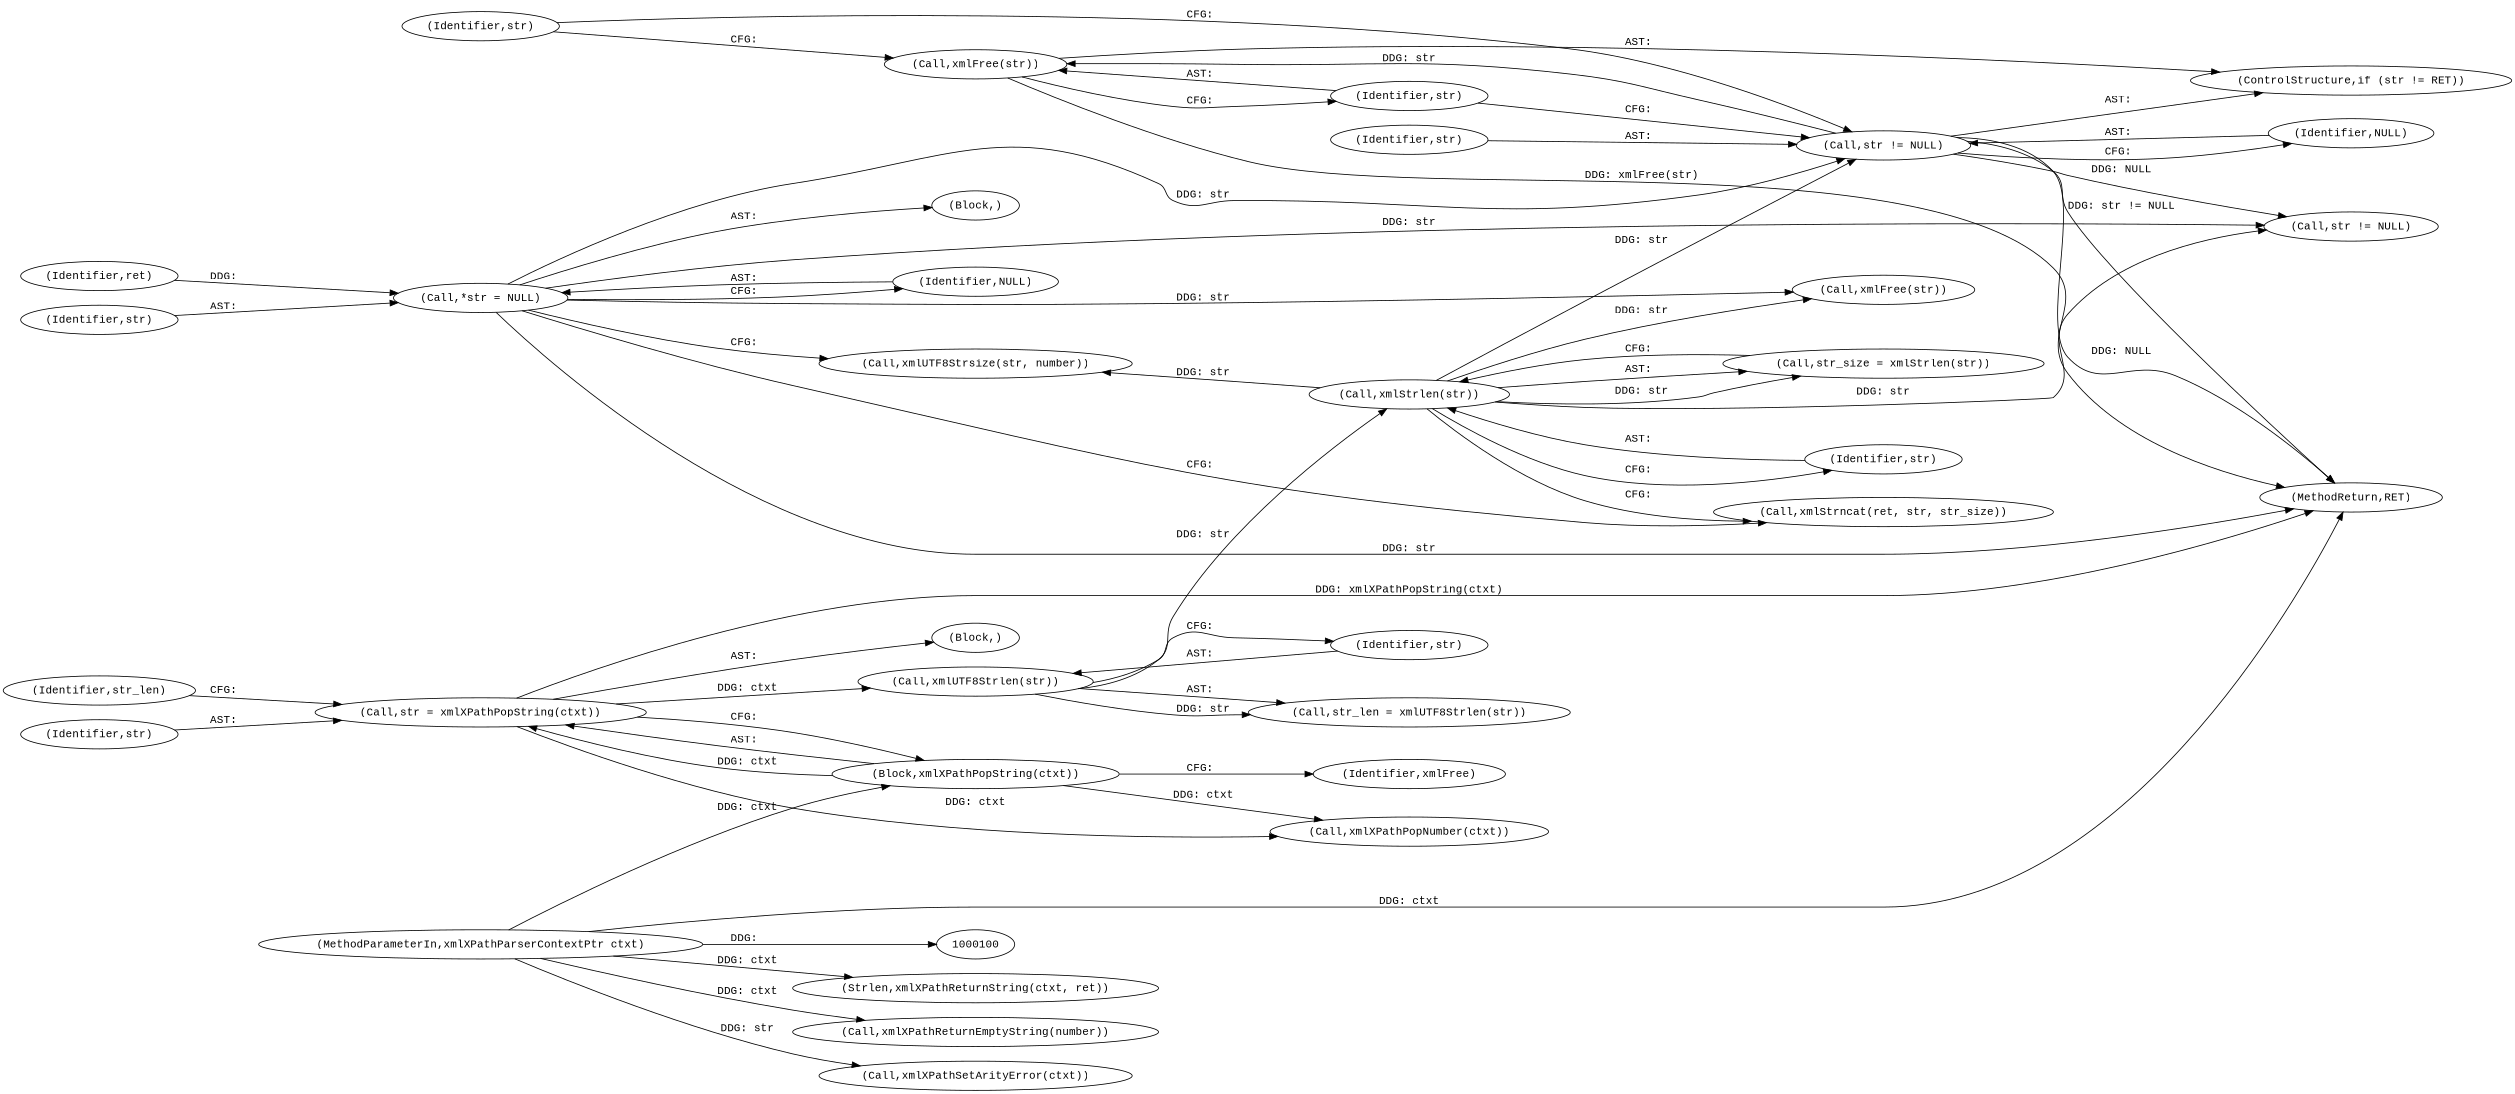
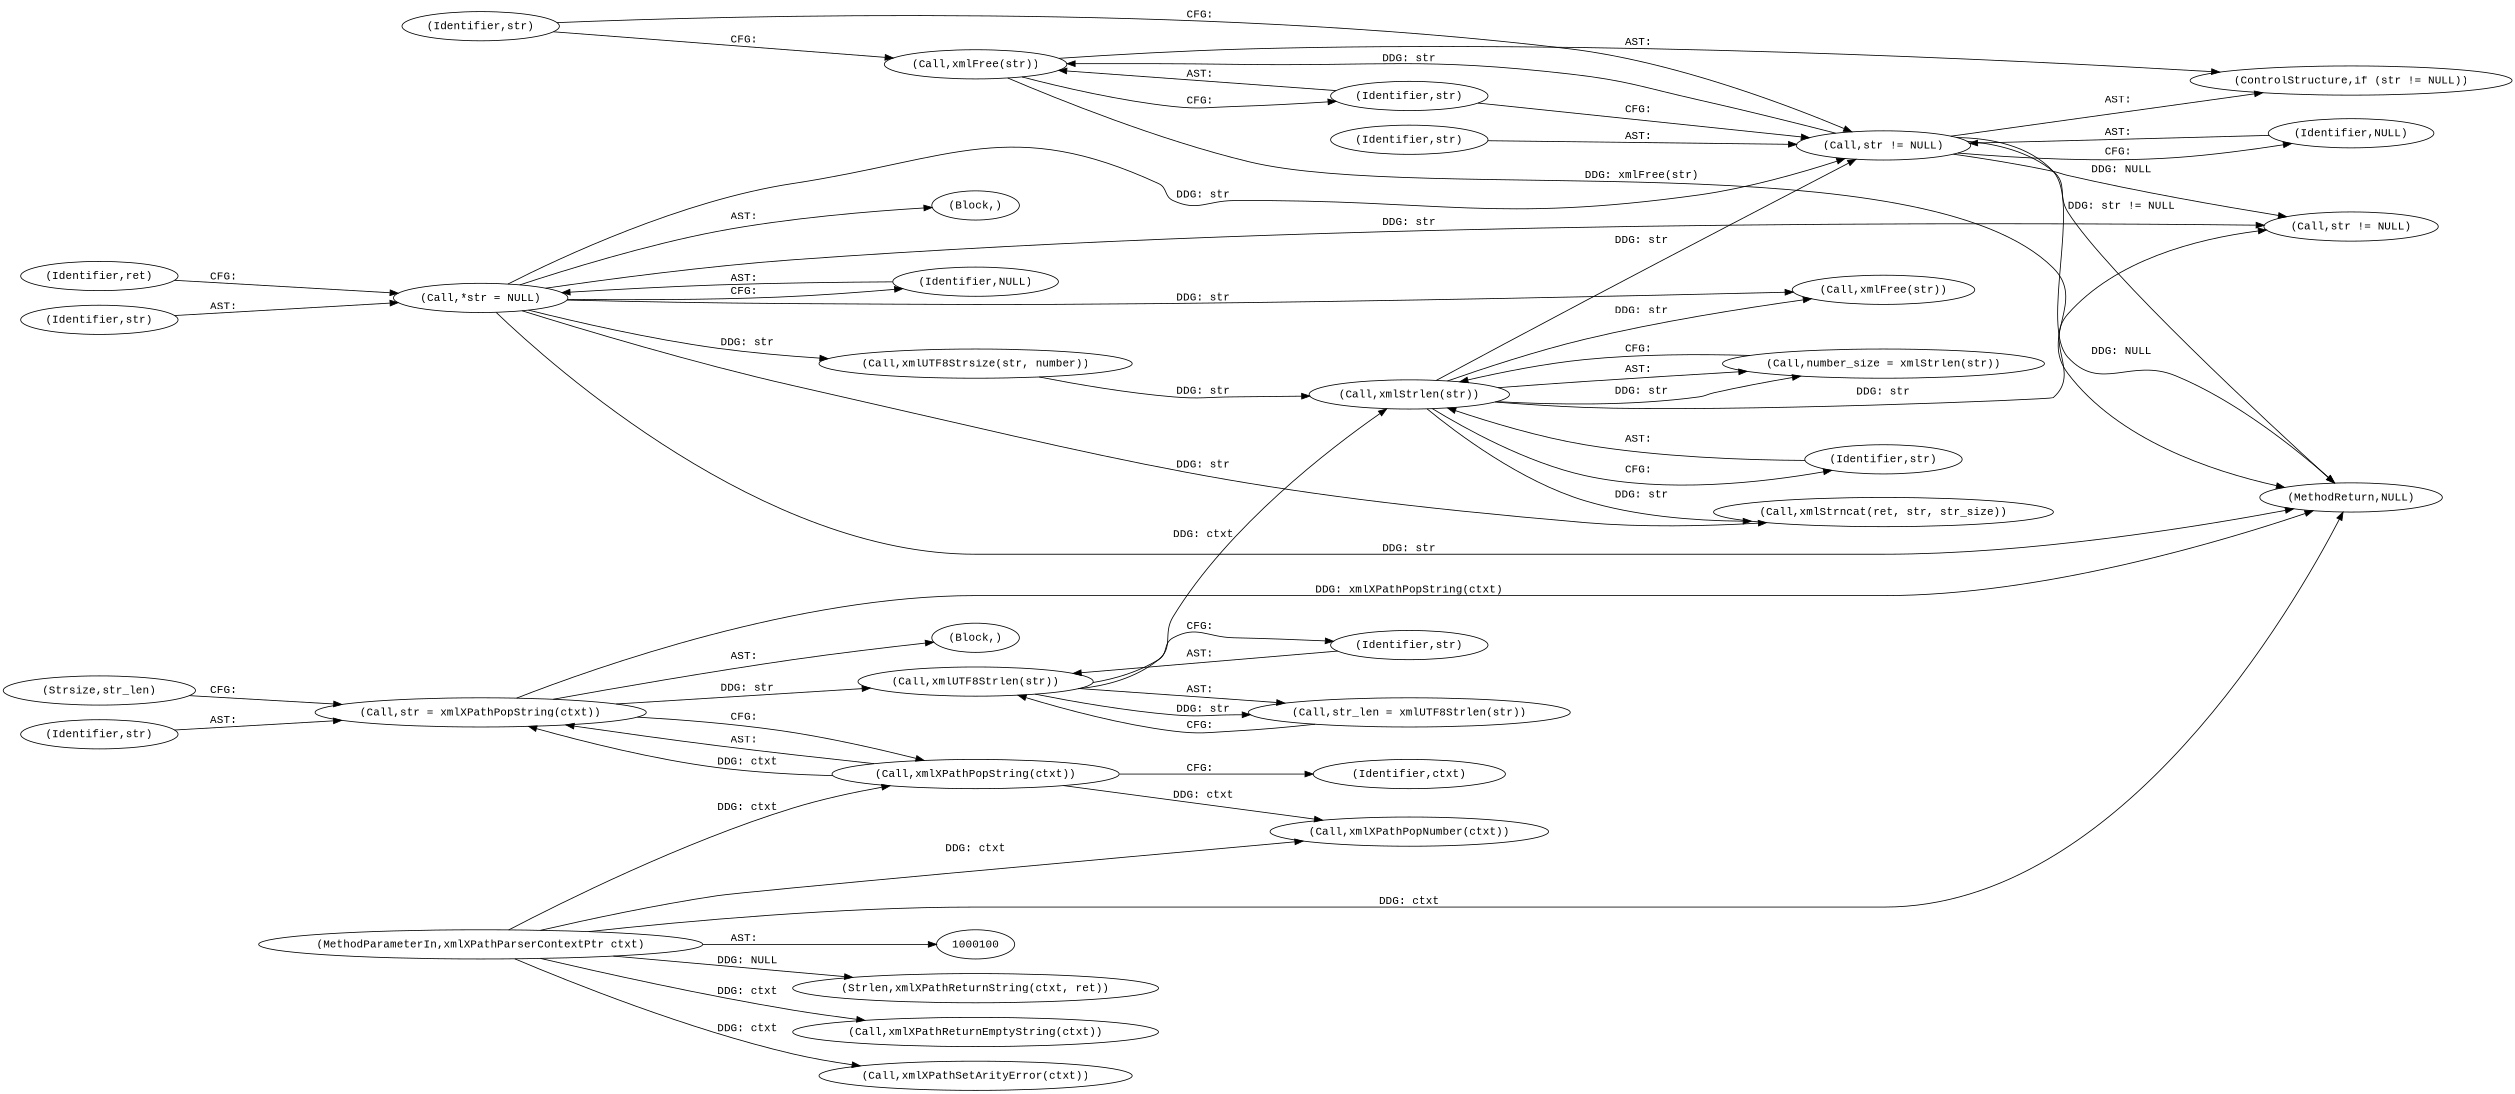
node "(ControlStructure,if (str != RET))": label "(ControlStructure,if (str != RET))" -> "(ControlStructure,if (str != NULL))"
edge "(Identifier,ret)" -> "(Call,*str = NULL)": label "DDG: " -> "CFG: "
edge "(Call,*str = NULL)" -> "(Call,xmlUTF8Strsize(str, number))": label "CFG: " -> "DDG: str"
node "(Call,str_size = xmlStrlen(str))": label "(Call,str_size = xmlStrlen(str))" -> "(Call,number_size = xmlStrlen(str))"
edge "(Call,xmlStrlen(str))" -> "(Call,xmlUTF8Strsize(str, number))": reversed
edge "(Call,*str = NULL)" -> "(Call,xmlStrncat(ret, str, str_size))": label "CFG: " -> "DDG: str"
edge "(Call,xmlStrlen(str))" -> "(Call,xmlStrncat(ret, str, str_size))": label "CFG: " -> "DDG: str"
node "(MethodReturn,RET)": label "(MethodReturn,RET)" -> "(MethodReturn,NULL)"
edge "(Call,xmlUTF8Strlen(str))" -> "(Call,xmlStrlen(str))": label "DDG: str" -> "DDG: ctxt"
edge "(Call,str = xmlXPathPopString(ctxt))" -> "(Call,xmlUTF8Strlen(str))": label "DDG: ctxt" -> "DDG: str"
node "(Identifier,str_len)": label "(Identifier,str_len)" -> "(Strsize,str_len)"
edge "(Call,str_len = xmlUTF8Strlen(str))" -> "(Call,xmlUTF8Strlen(str))": added, label "CFG:"
node "(Block,xmlXPathPopString(ctxt))": label "(Block,xmlXPathPopString(ctxt))" -> "(Call,xmlXPathPopString(ctxt))"
node "(Identifier,xmlFree)": label "(Identifier,xmlFree)" -> "(Identifier,ctxt)"
edge "(Call,str = xmlXPathPopString(ctxt))" -> "(Call,xmlXPathPopNumber(ctxt))": now "(MethodParameterIn,xmlXPathParserContextPtr ctxt)" -> "(Call,xmlXPathPopNumber(ctxt))"
edge "(MethodParameterIn,xmlXPathParserContextPtr ctxt)" -> "1000100": label "DDG: " -> "AST: "
edge "(MethodParameterIn,xmlXPathParserContextPtr ctxt)" -> "(Strlen,xmlXPathReturnString(ctxt, ret))": label "DDG: ctxt" -> "DDG: NULL"
edge "(MethodParameterIn,xmlXPathParserContextPtr ctxt)" -> "(Call,xmlXPathSetArityError(ctxt))": label "DDG: str" -> "DDG: ctxt"
node "(Call,xmlXPathReturnEmptyString(number))": label "(Call,xmlXPathReturnEmptyString(number))" -> "(Call,xmlXPathReturnEmptyString(ctxt))"
